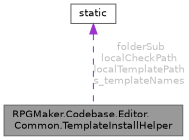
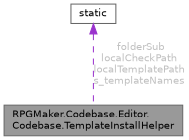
node "RPGMaker.Codebase.Editor. Common.TemplateInstallHelper": label "RPGMaker.Codebase.Editor. Common.TemplateInstallHelper" -> "RPGMaker.Codebase.Editor. Codebase.TemplateInstallHelper"
